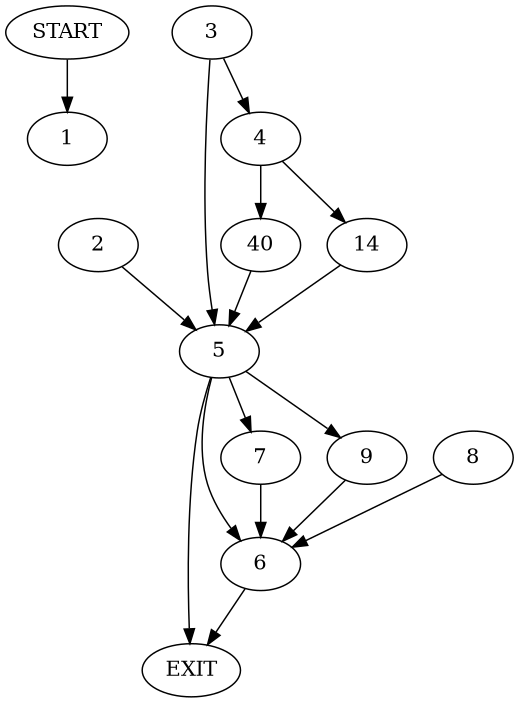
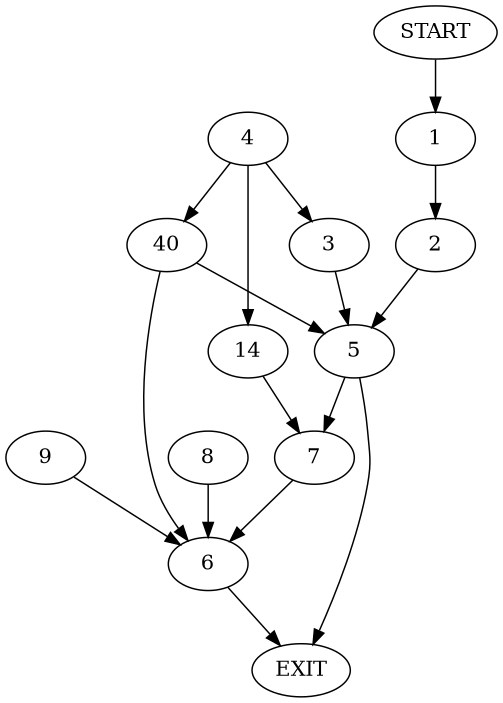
edge "3" -> "4": reversed
edge "1" -> "2": added
edge "14" -> "5": now "14" -> "7"
edge "5" -> "9": removed
edge "5" -> "6": now "40" -> "6"
